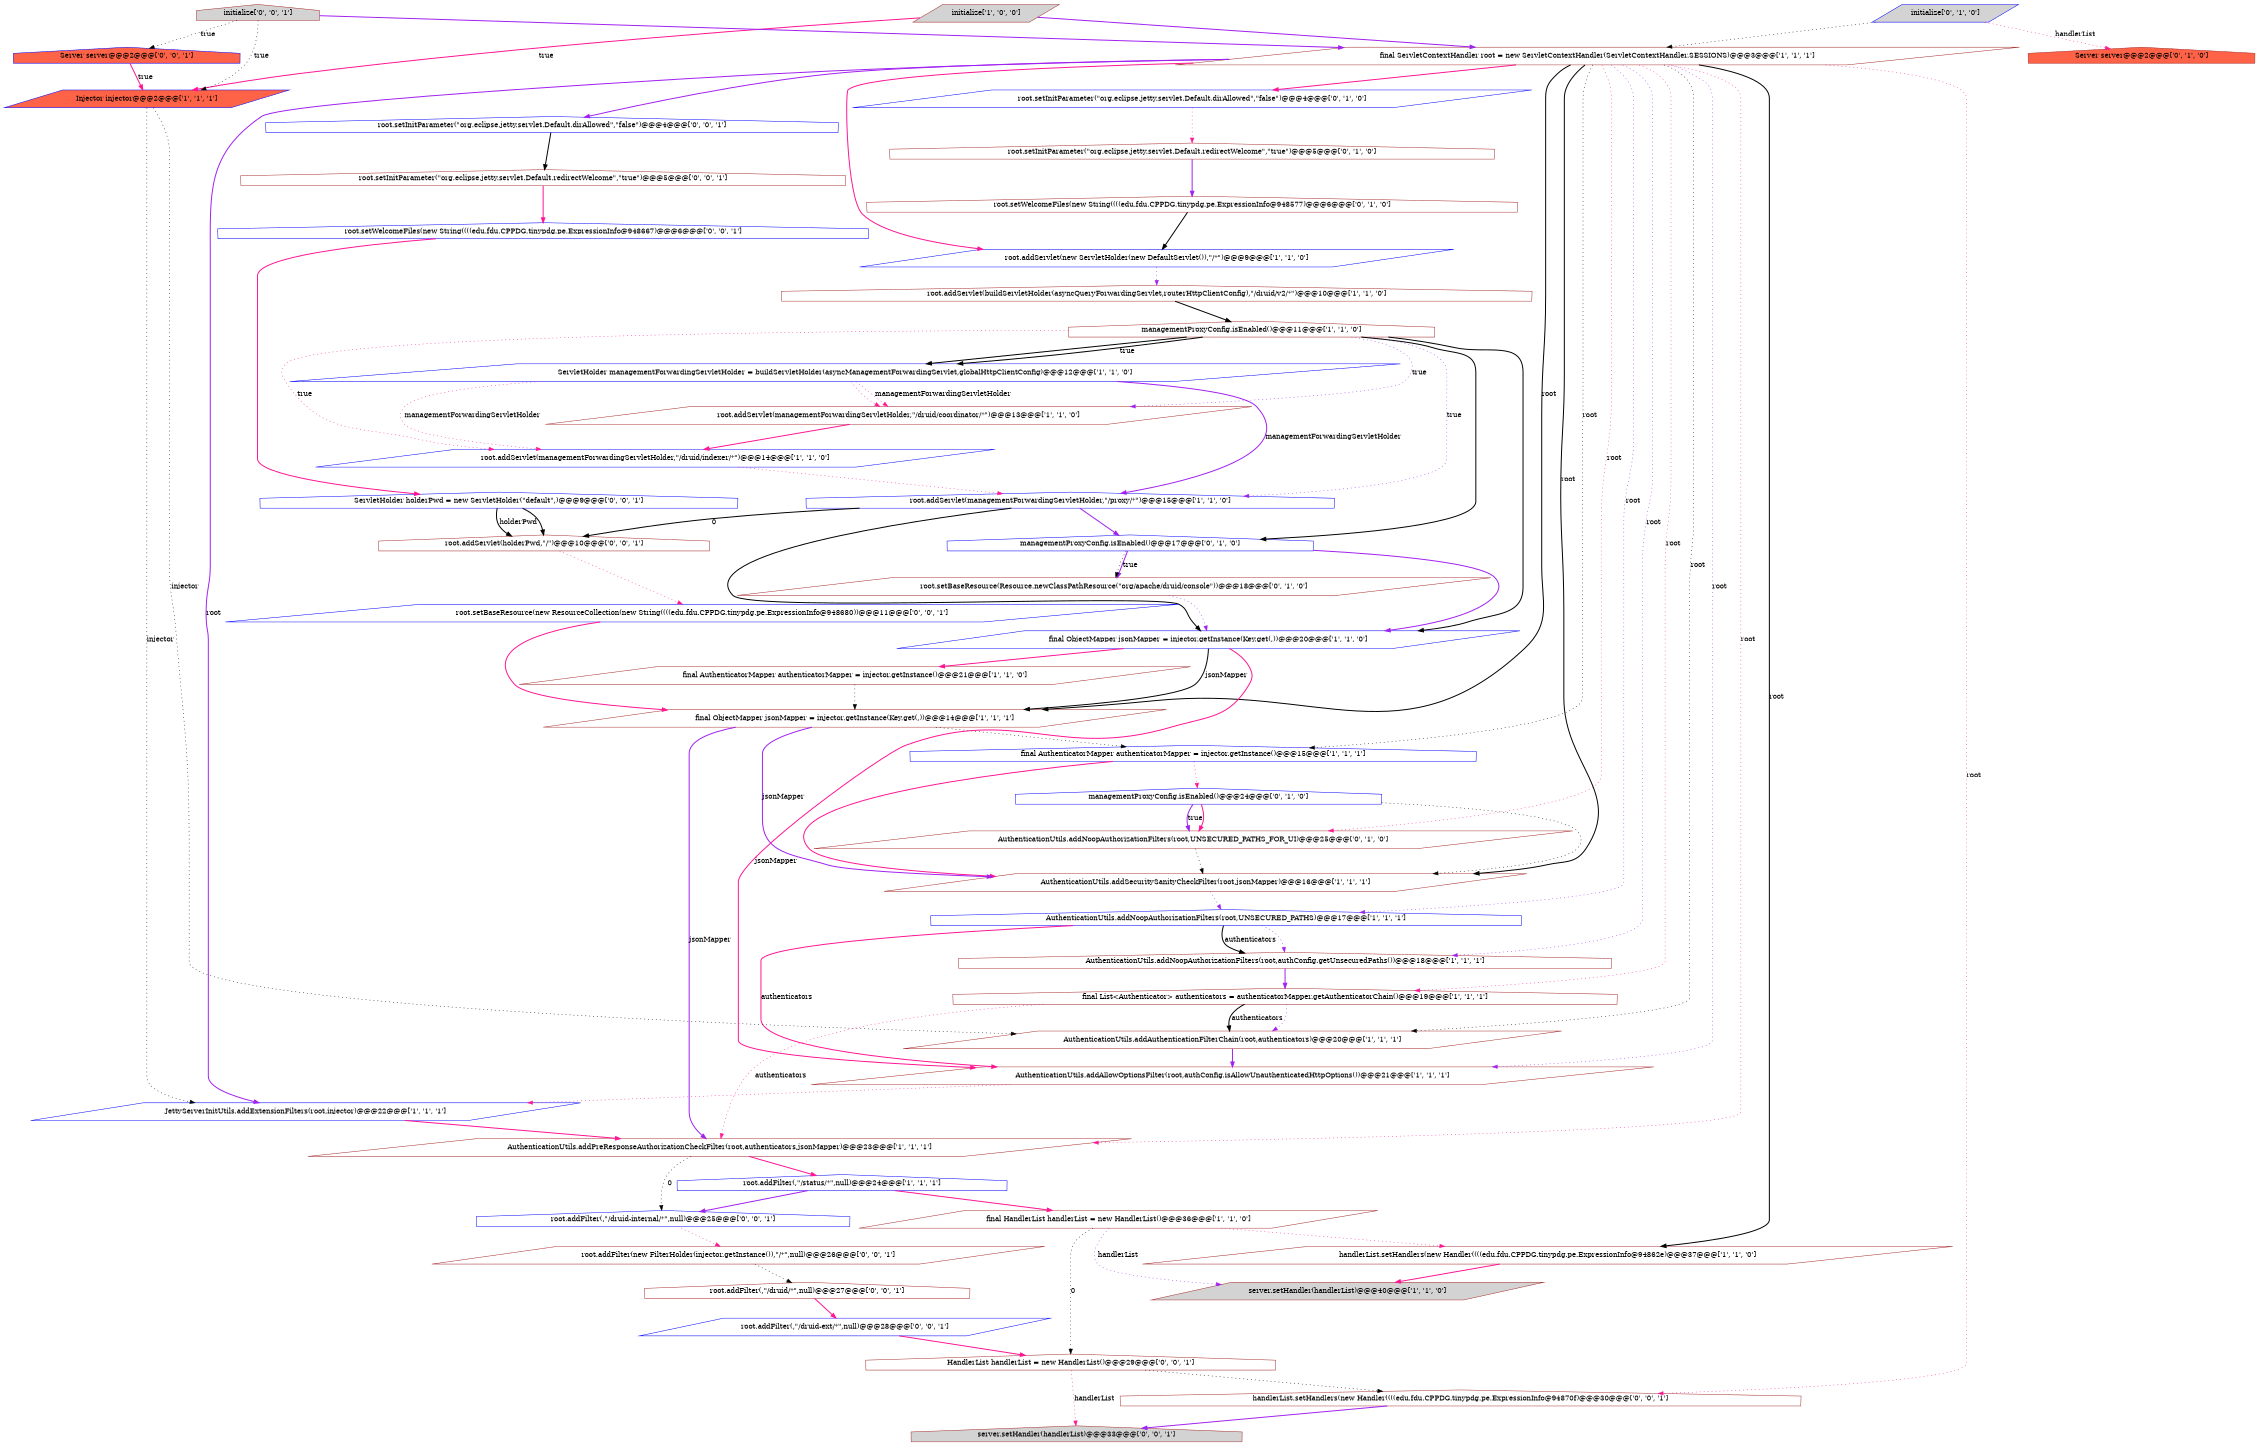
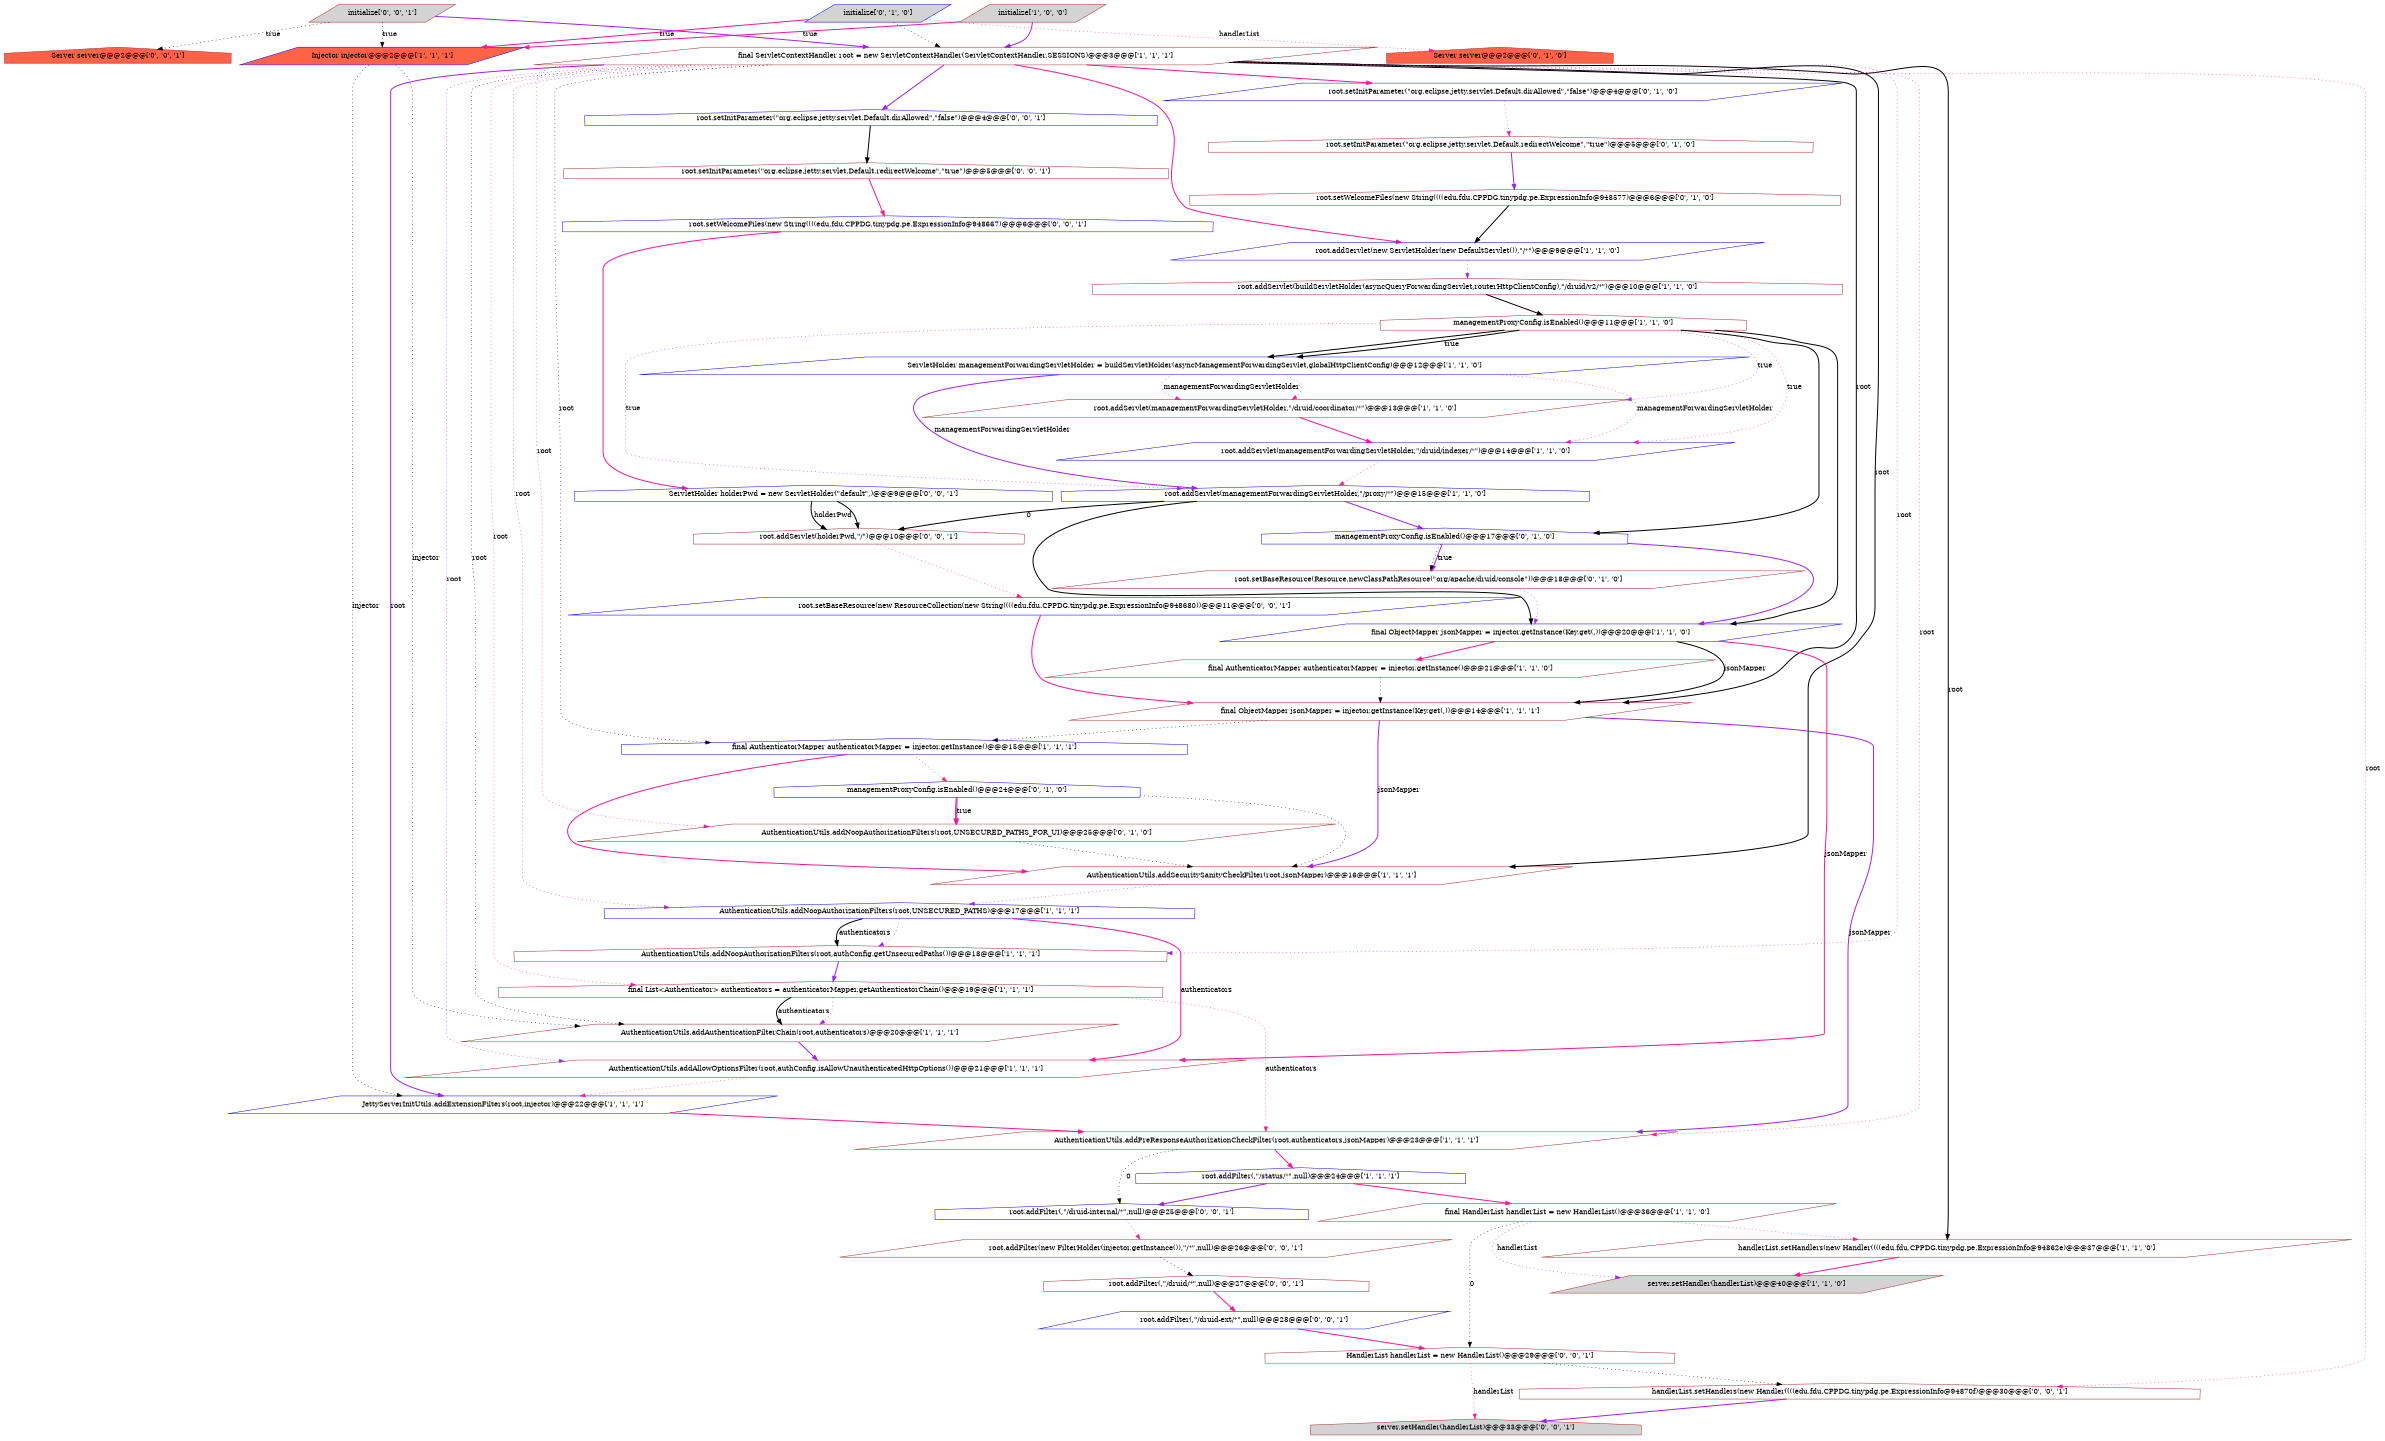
node "initialize['0', '0', '1']": shape house -> parallelogram
node "Server server@@@2@@@['0', '0', '1']": color blue -> brown
edge "Server server@@@2@@@['0', '0', '1']" -> "Injector injector@@@2@@@['1', '1', '1']": now "initialize['0', '1', '0']" -> "Injector injector@@@2@@@['1', '1', '1']"
